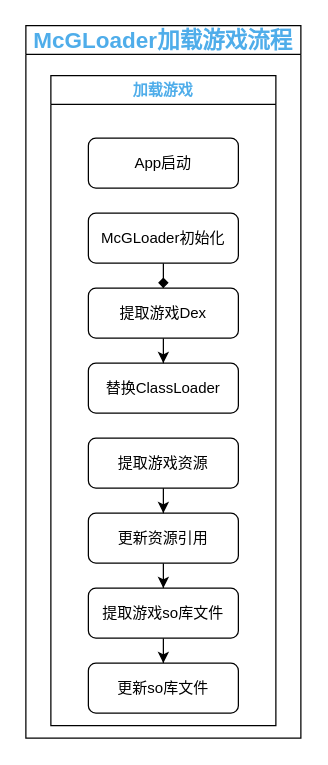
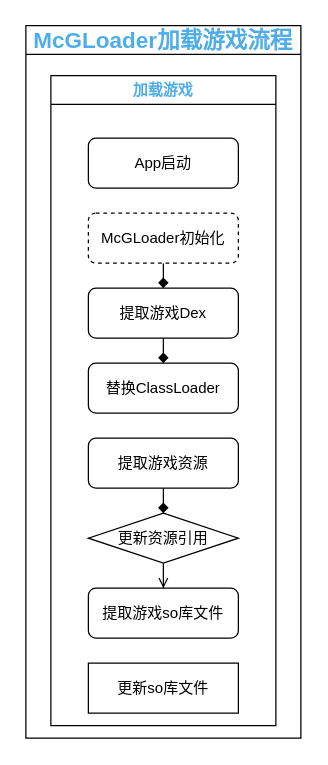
node "McGLoader初始化": style solid -> dashed
edge "提取游戏Dex" -> "替换ClassLoader": arrowhead classic -> diamond
edge "提取游戏资源" -> "更新资源引用": arrowhead classic -> diamond
node "更新资源引用": shape rounded rectangle -> diamond
edge "更新资源引用" -> "提取游戏so库文件": arrowhead classic -> open
edge "提取游戏so库文件" -> "更新so库文件": removed
node "更新so库文件": shape rounded rectangle -> rectangle
